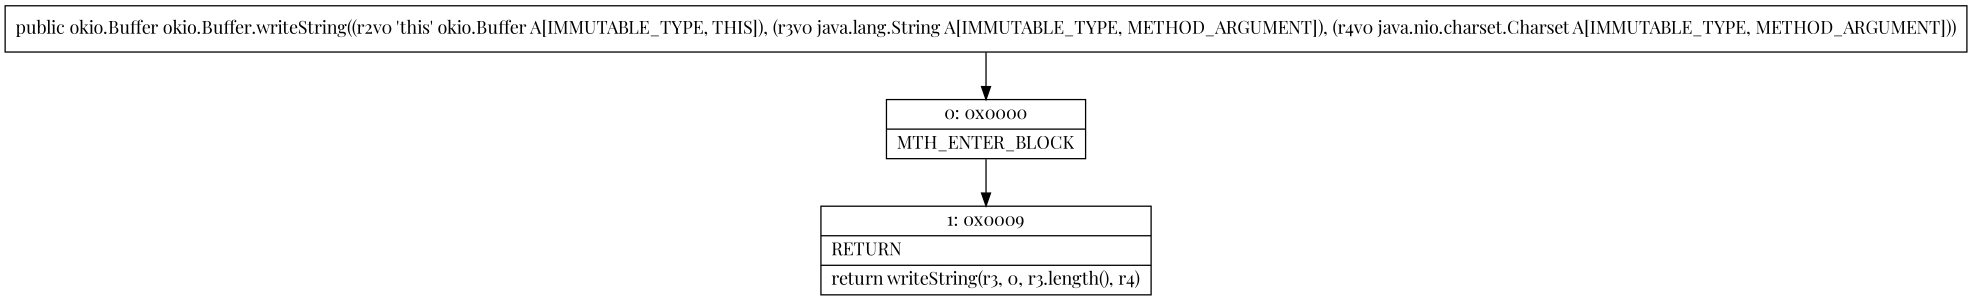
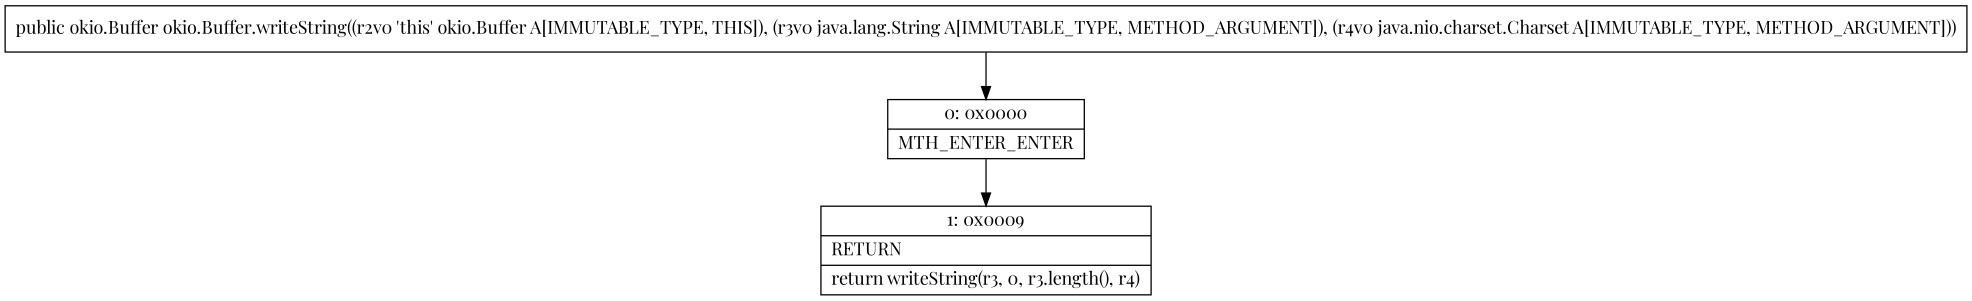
node "0: 0x0000": text "MTH_ENTER_BLOCK" -> "MTH_ENTER_ENTER"
